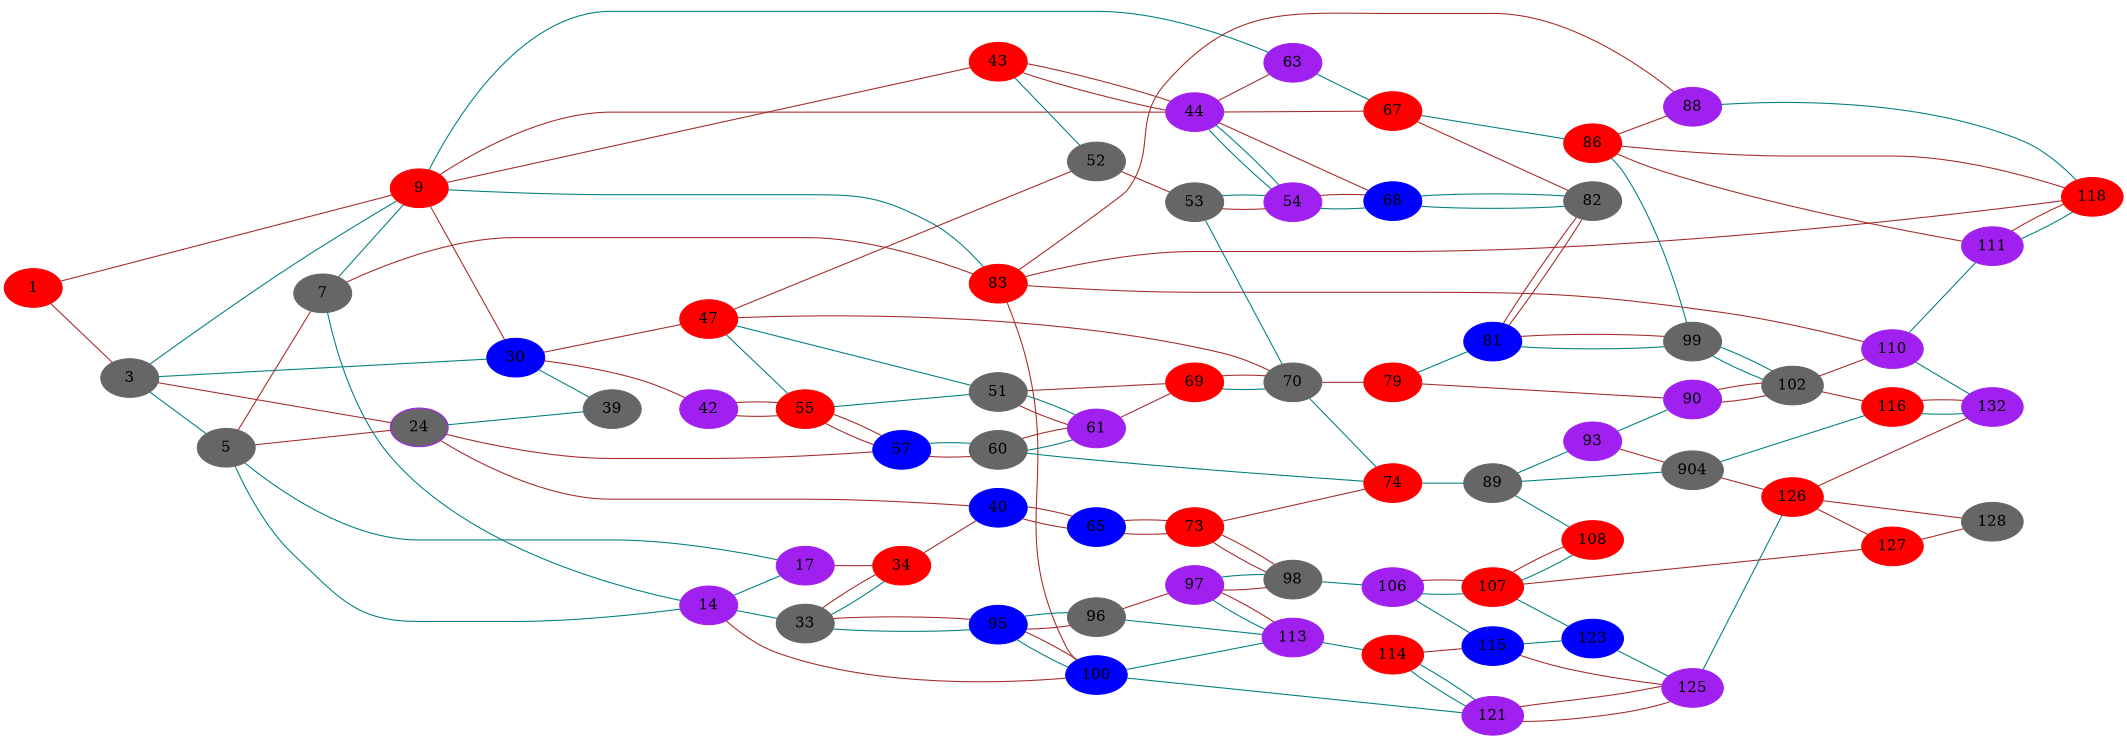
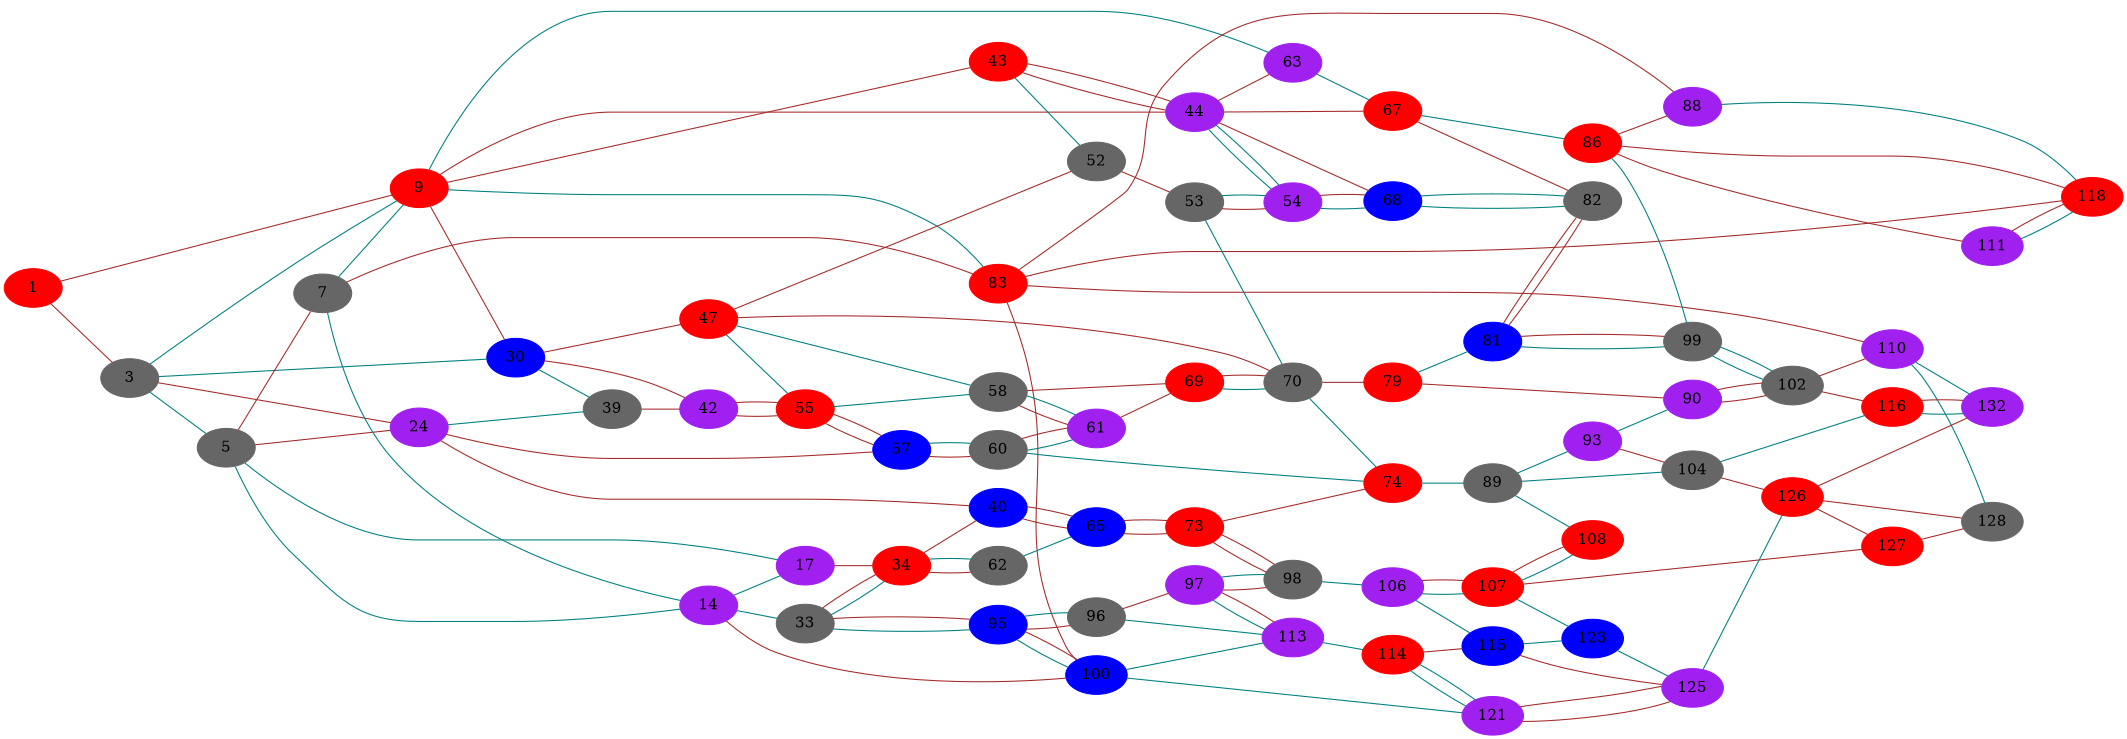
edge "111" -- "110": now "128" -- "110"
node "51": label "51" -> "58"
edge "39" -- "42": added
node "24": fillcolor gray40 -> purple
node "904": label "904" -> "104"
node "62": added
